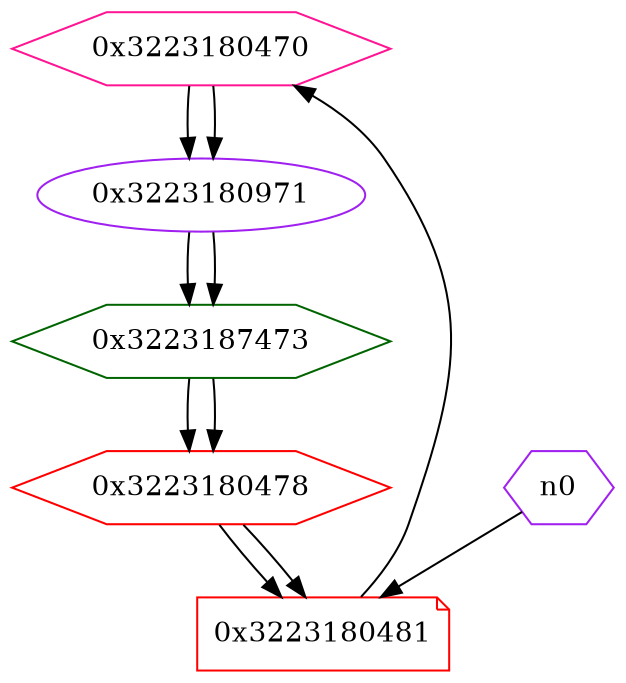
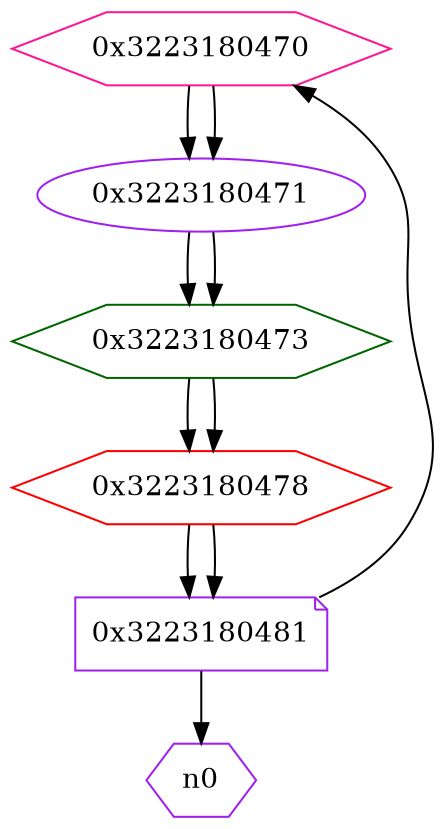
node "0x3223180971": label "0x3223180971" -> "0x3223180471"
node "0x3223187473": label "0x3223187473" -> "0x3223180473"
edge "n0" -> "0x3223180481": reversed
node "0x3223180481": color red -> purple
